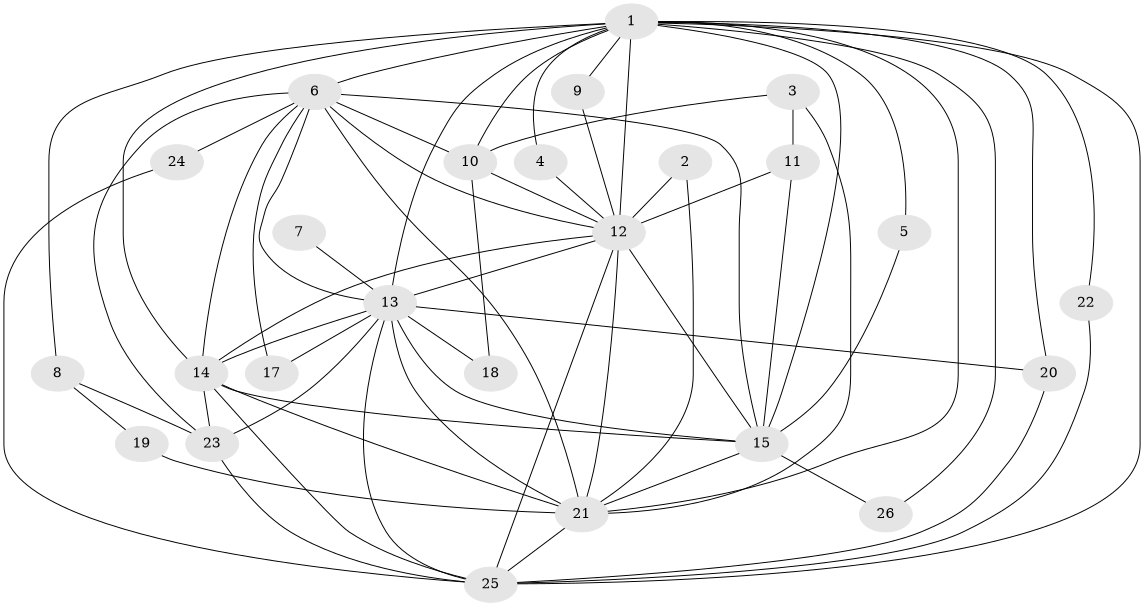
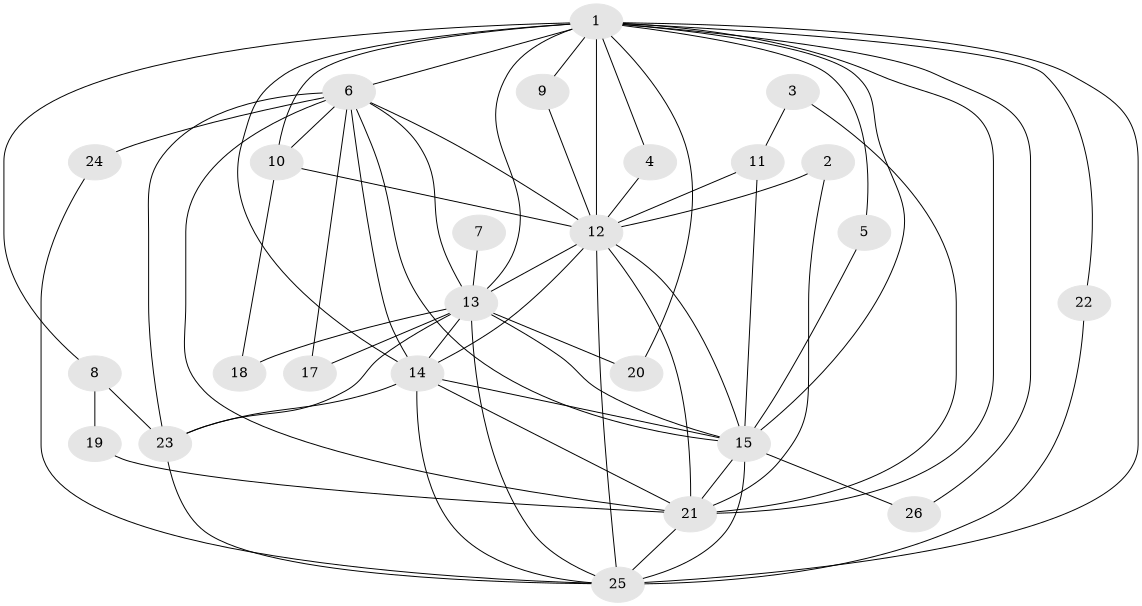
edge "3" -- "10": removed
edge "13" -- "21": removed
edge "20" -- "25": now "15" -- "25"
